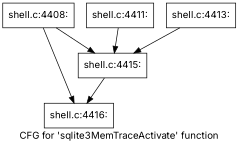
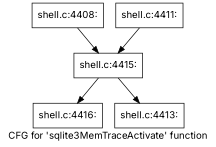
edge "shell.c:4413:" -> "shell.c:4415:": reversed
edge "shell.c:4408:" -> "shell.c:4416:": removed
